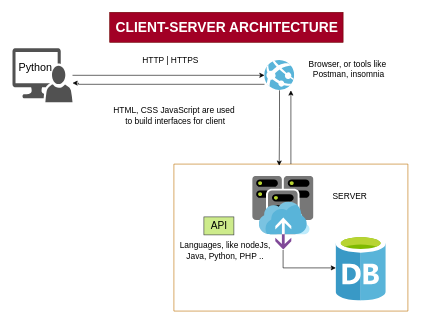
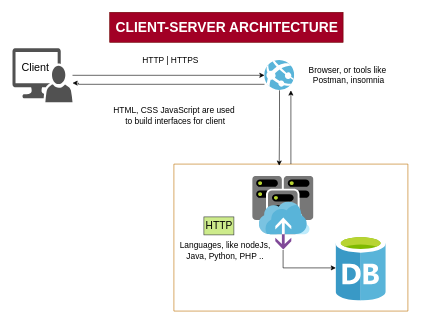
node "Python": label "Python" -> "Client"
node "Browser, or tools like Postman, insomnia": moved (348, 69) -> (348, 75)
node "SERVER": removed
node "API": label "API" -> "HTTP"
